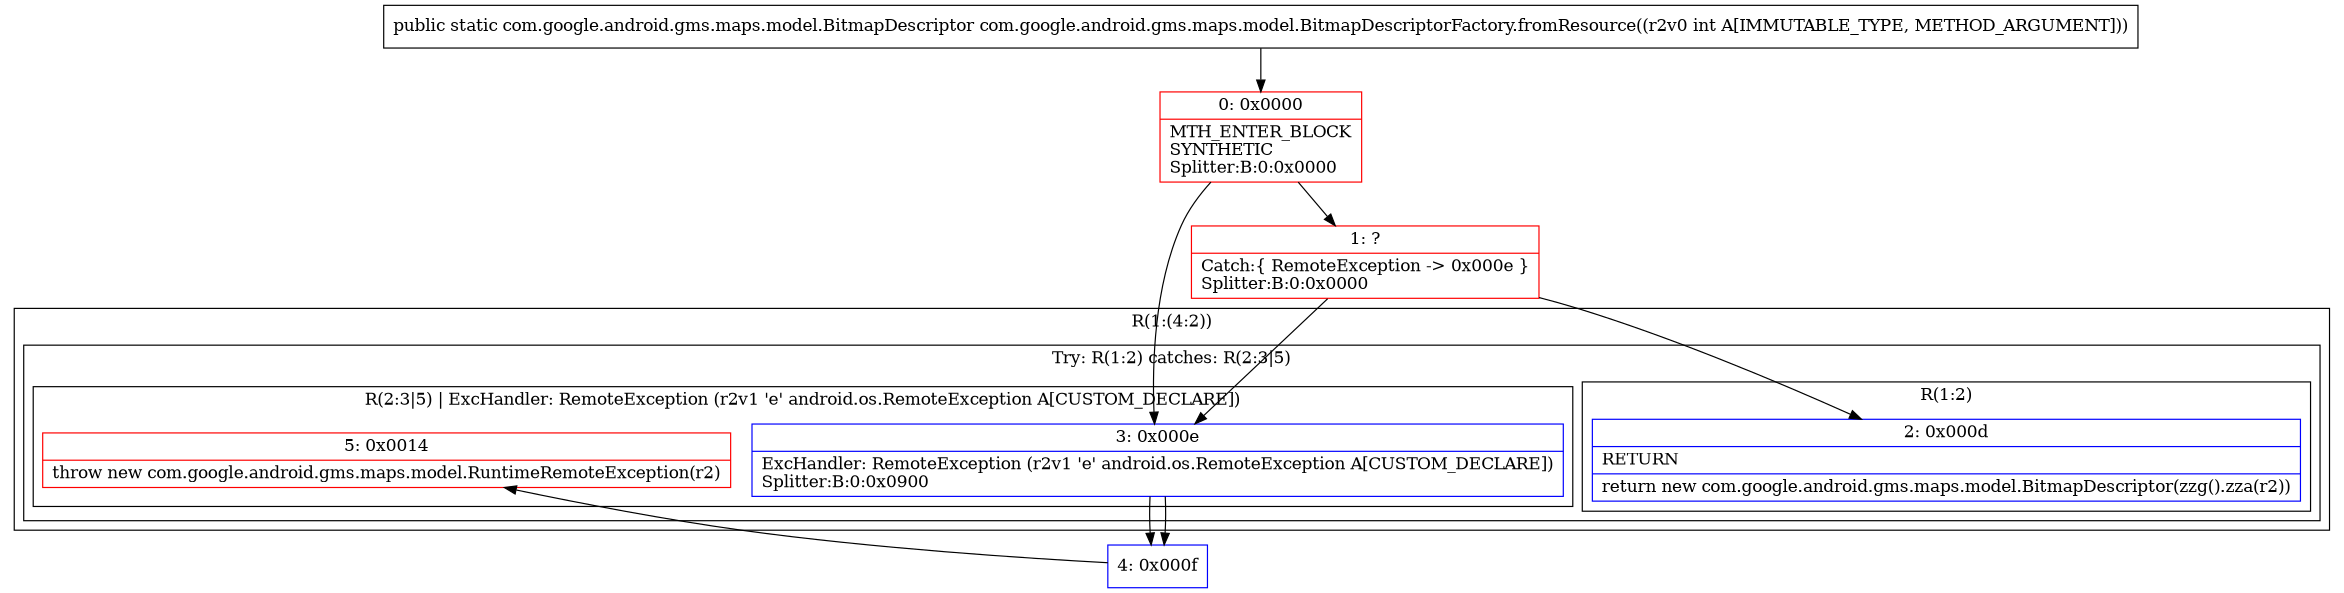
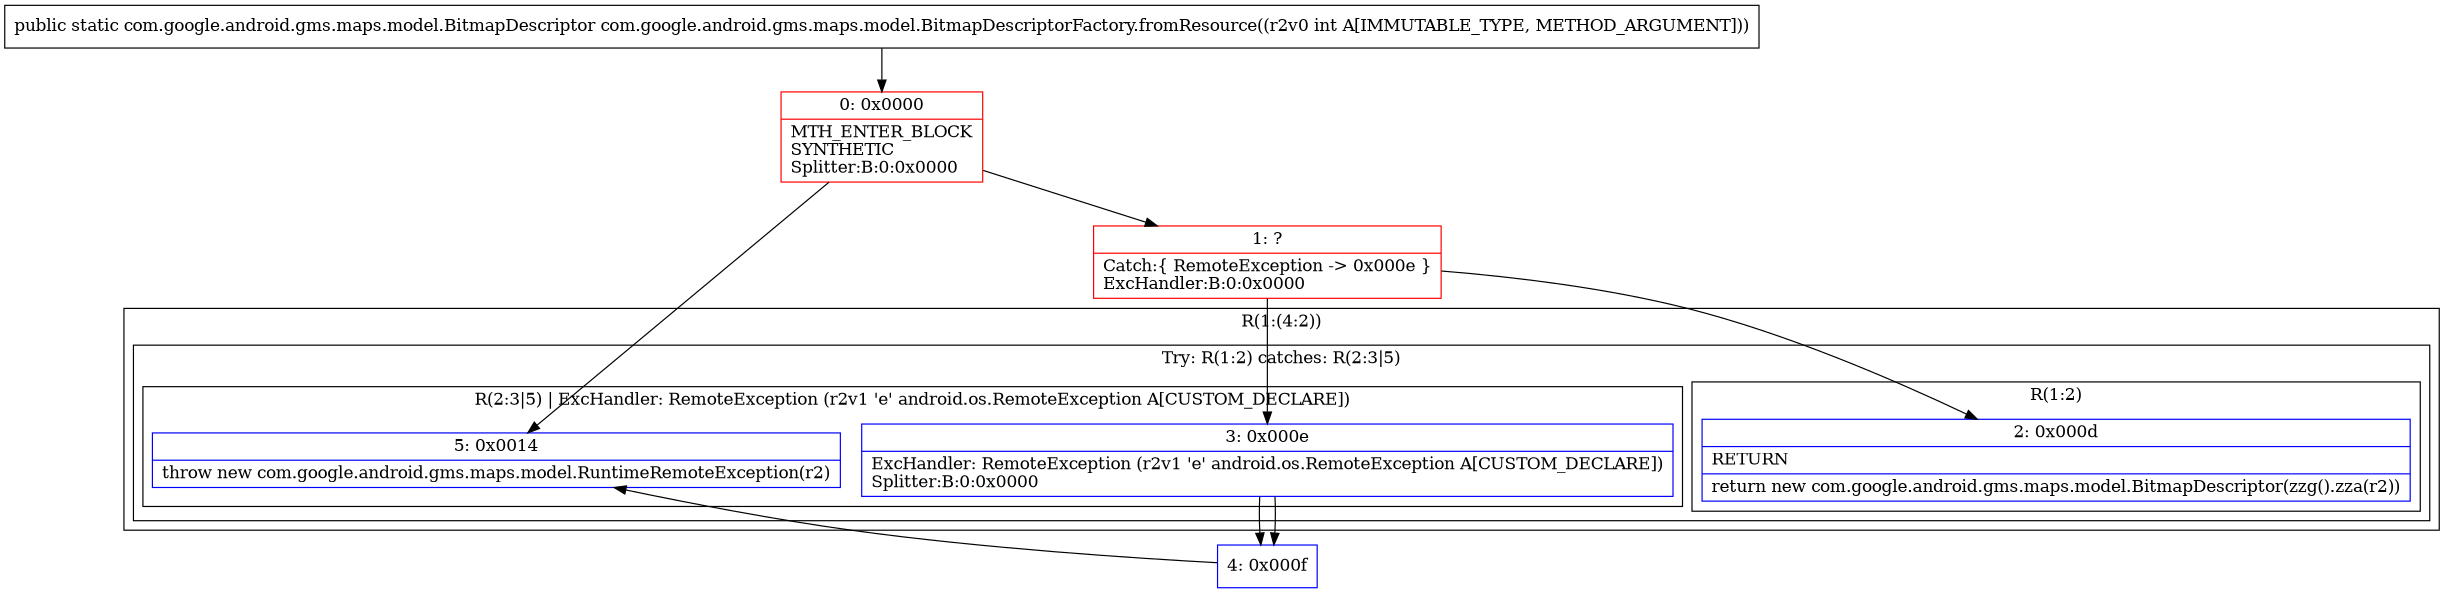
node "1: ?": text "Splitter:B:0:0x0000" -> "ExcHandler:B:0:0x0000"
edge "0: 0x0000" -> "3: 0x000e": now "0: 0x0000" -> "5: 0x0014"
node "5: 0x0014": color red -> blue
node "3: 0x000e": text "Splitter:B:0:0x0900" -> "Splitter:B:0:0x0000"
